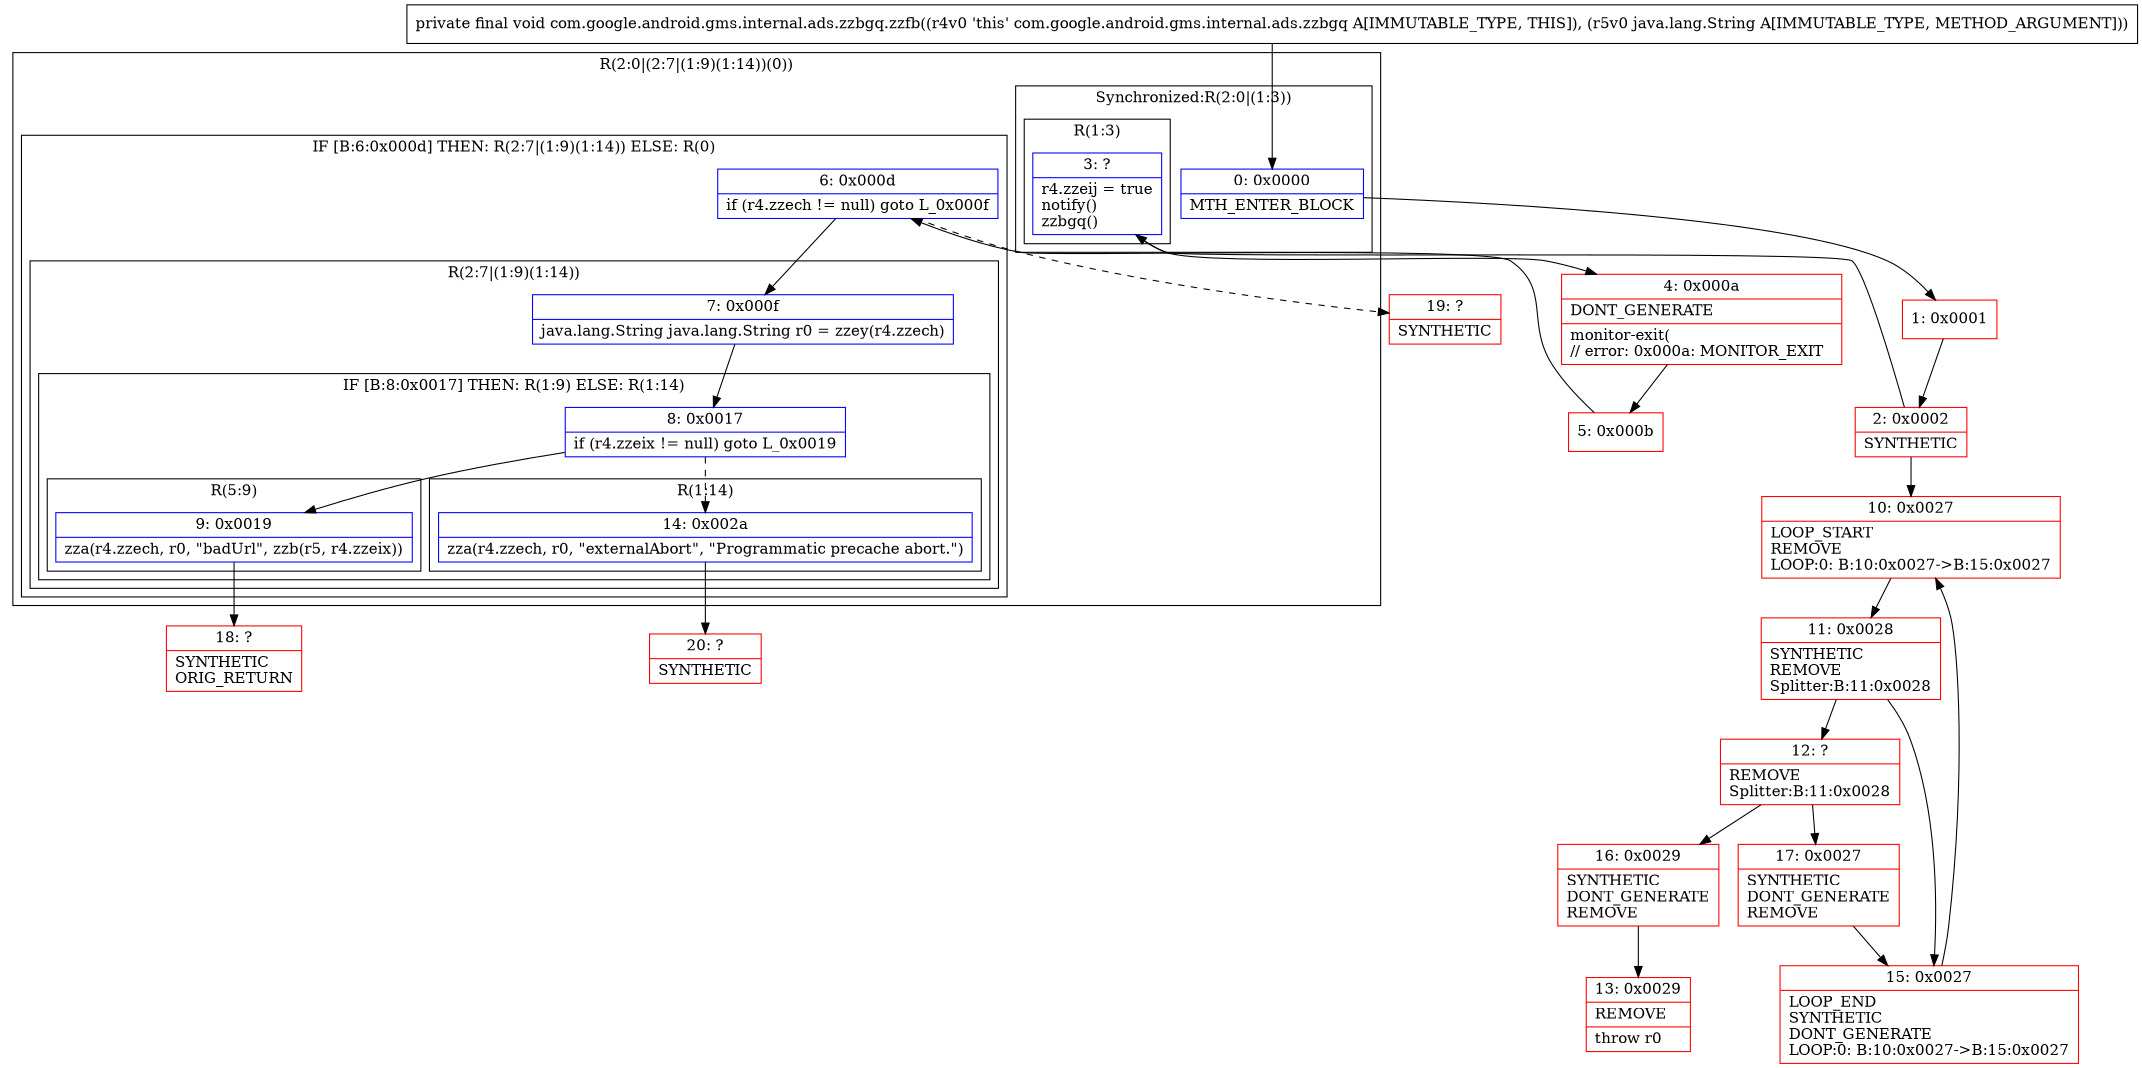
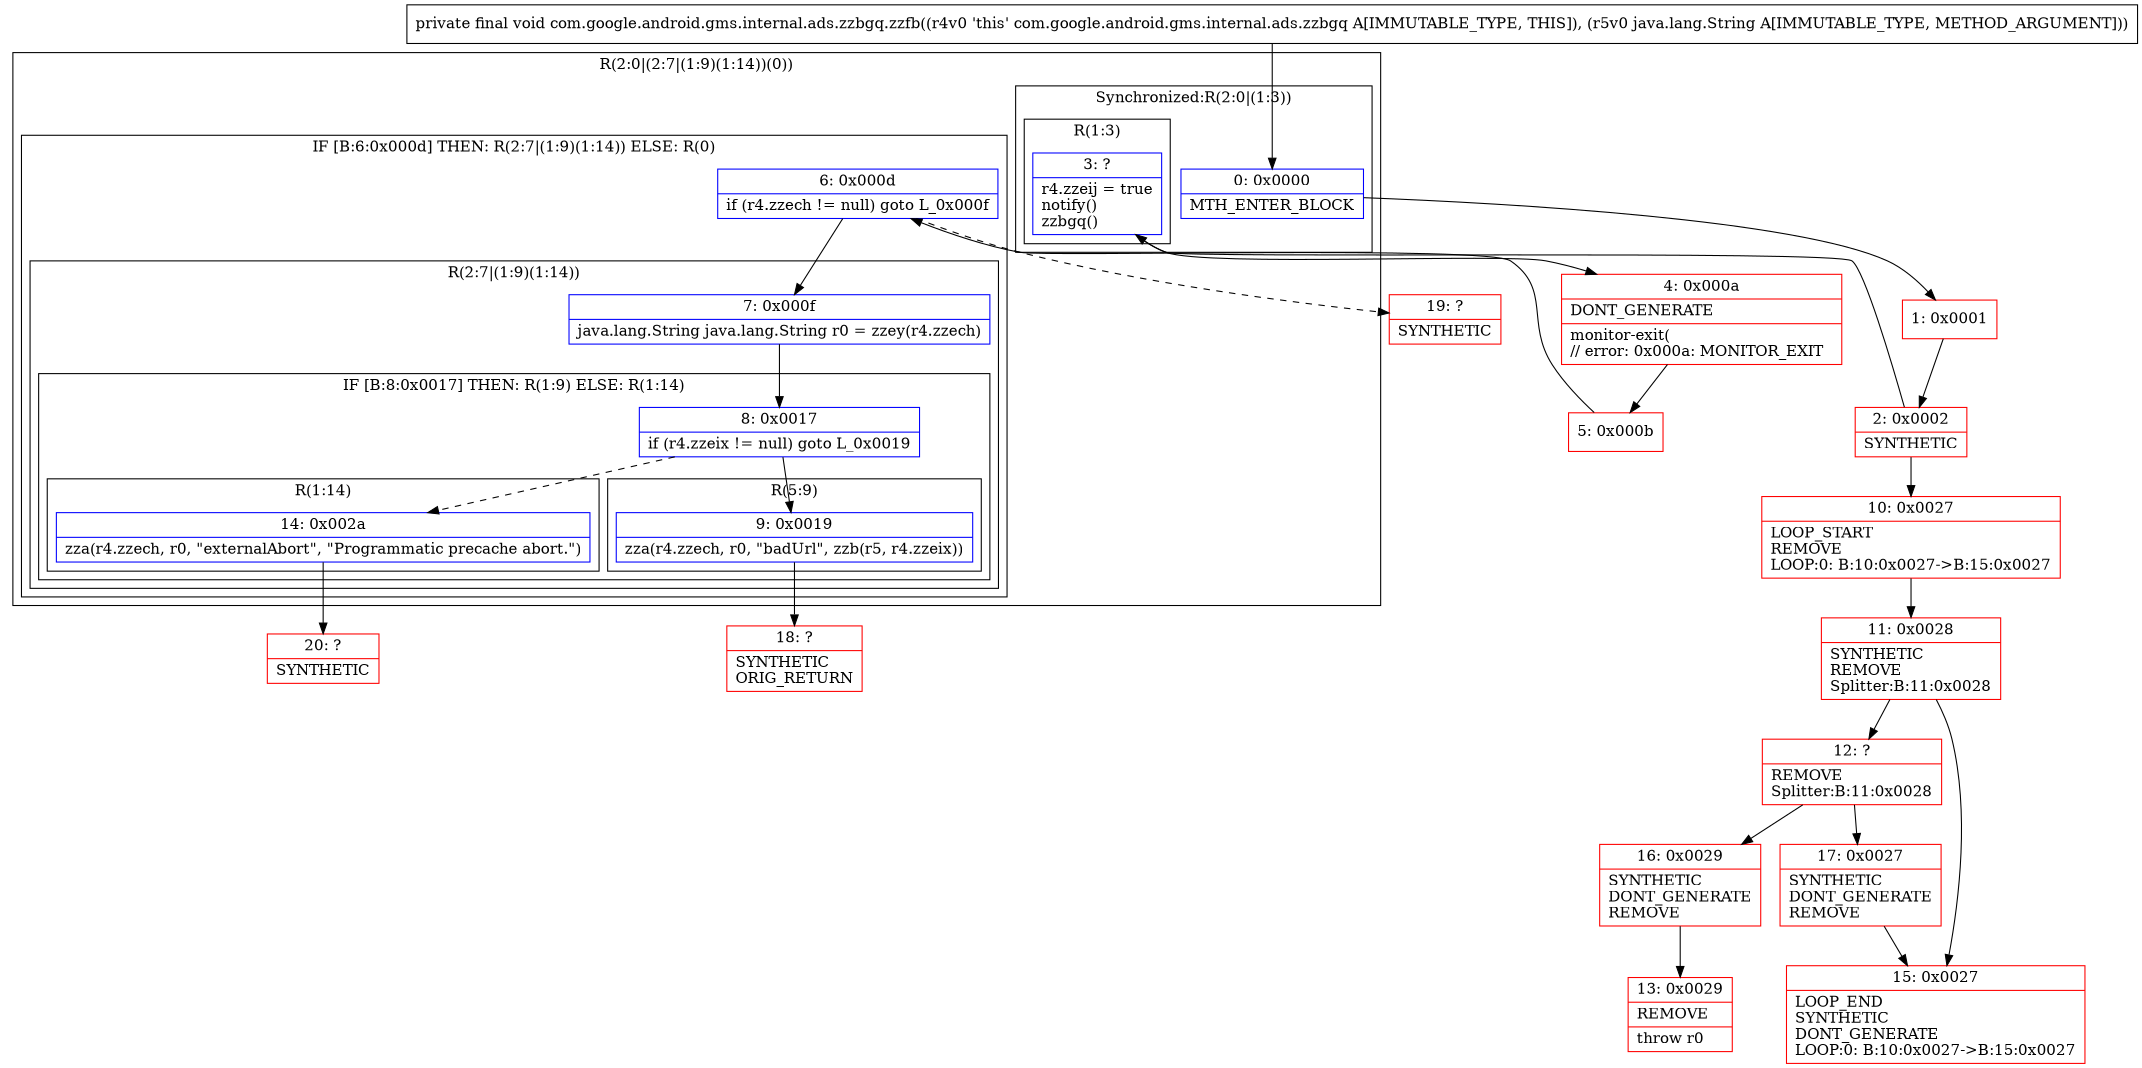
edge "15: 0x0027" -> "10: 0x0027": removed
